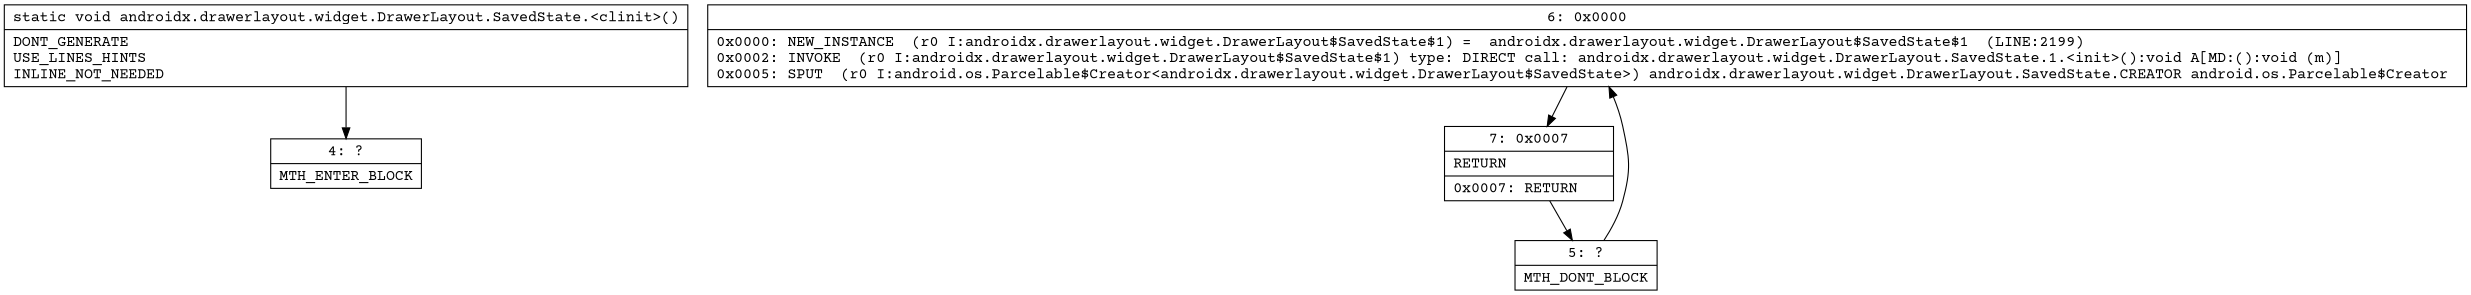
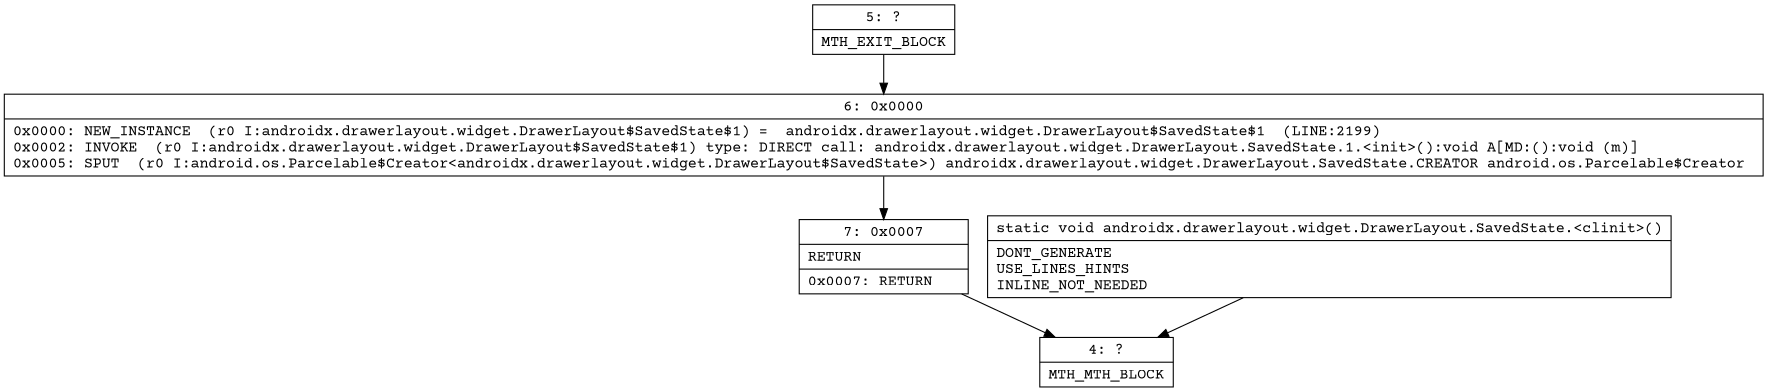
node "4: ?": text "MTH_ENTER_BLOCK" -> "MTH_MTH_BLOCK"
edge "7: 0x0007" -> "5: ?": now "7: 0x0007" -> "4: ?"
node "5: ?": text "MTH_DONT_BLOCK" -> "MTH_EXIT_BLOCK"
